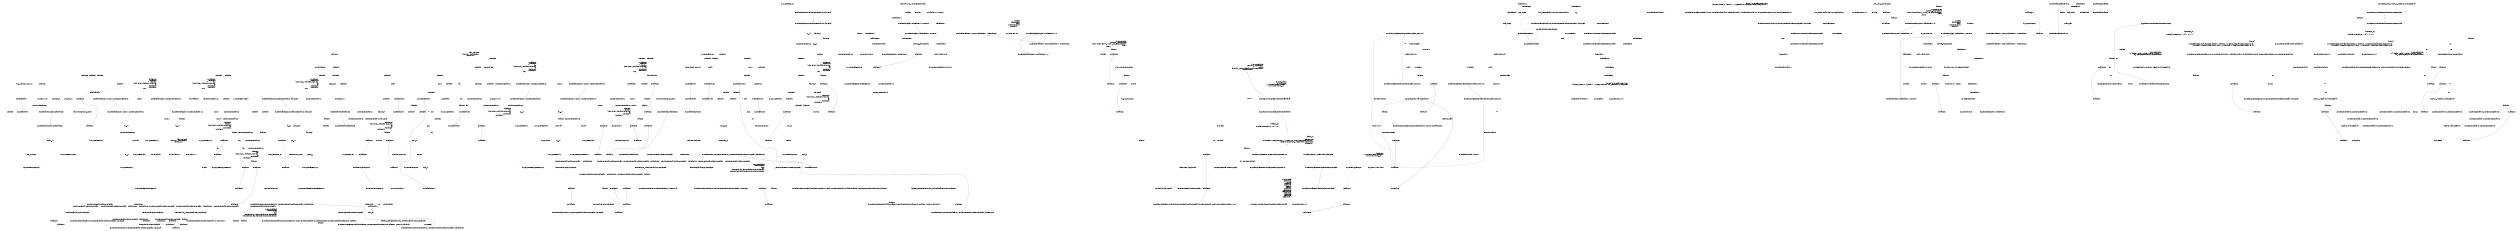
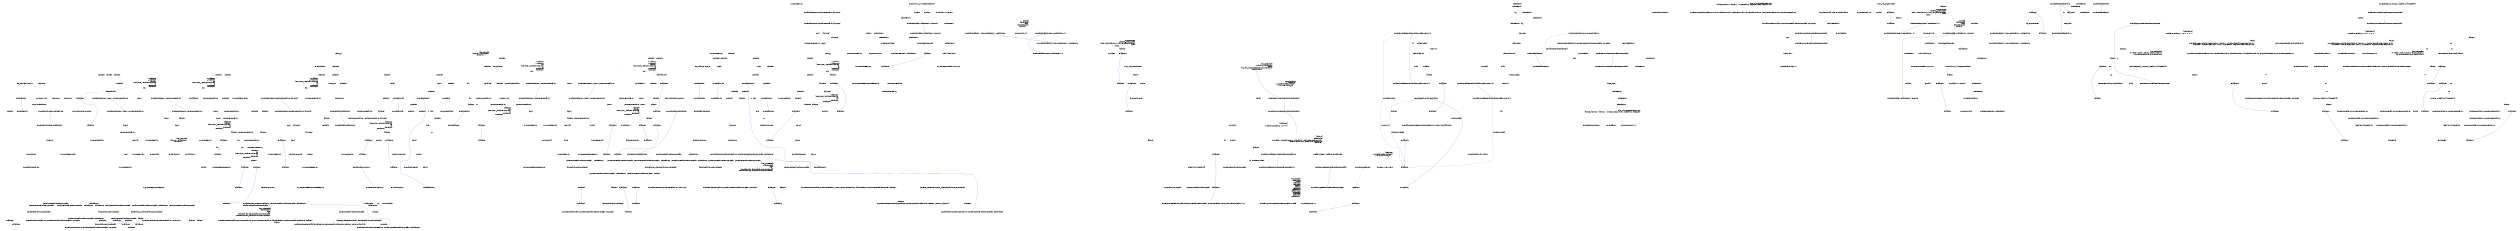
node "helpText = string.Empty": label "helpText = string.Empty" -> "helpText = out.Empty"
edge "Entry CommandLine.BadOptionInfo.BadOptionInfo(char?, string)" -> "LongName = longName": label "tokenPartitions" -> "string"
node "max = -1": added
